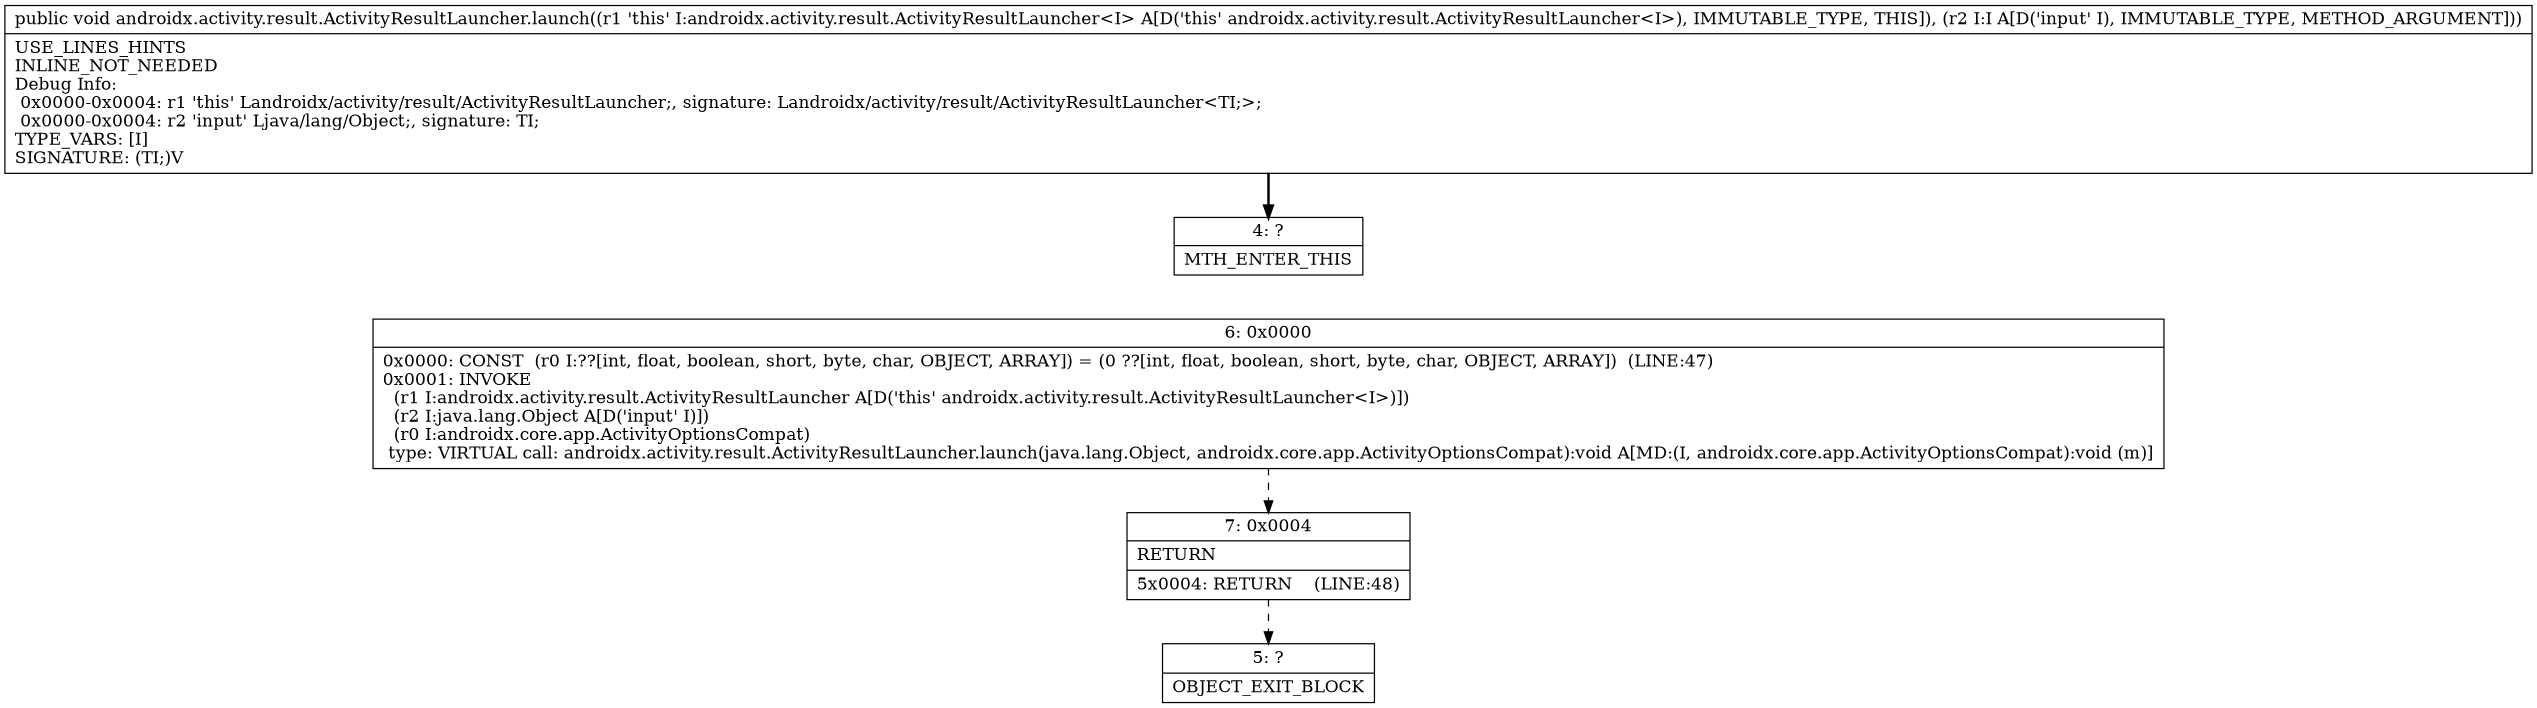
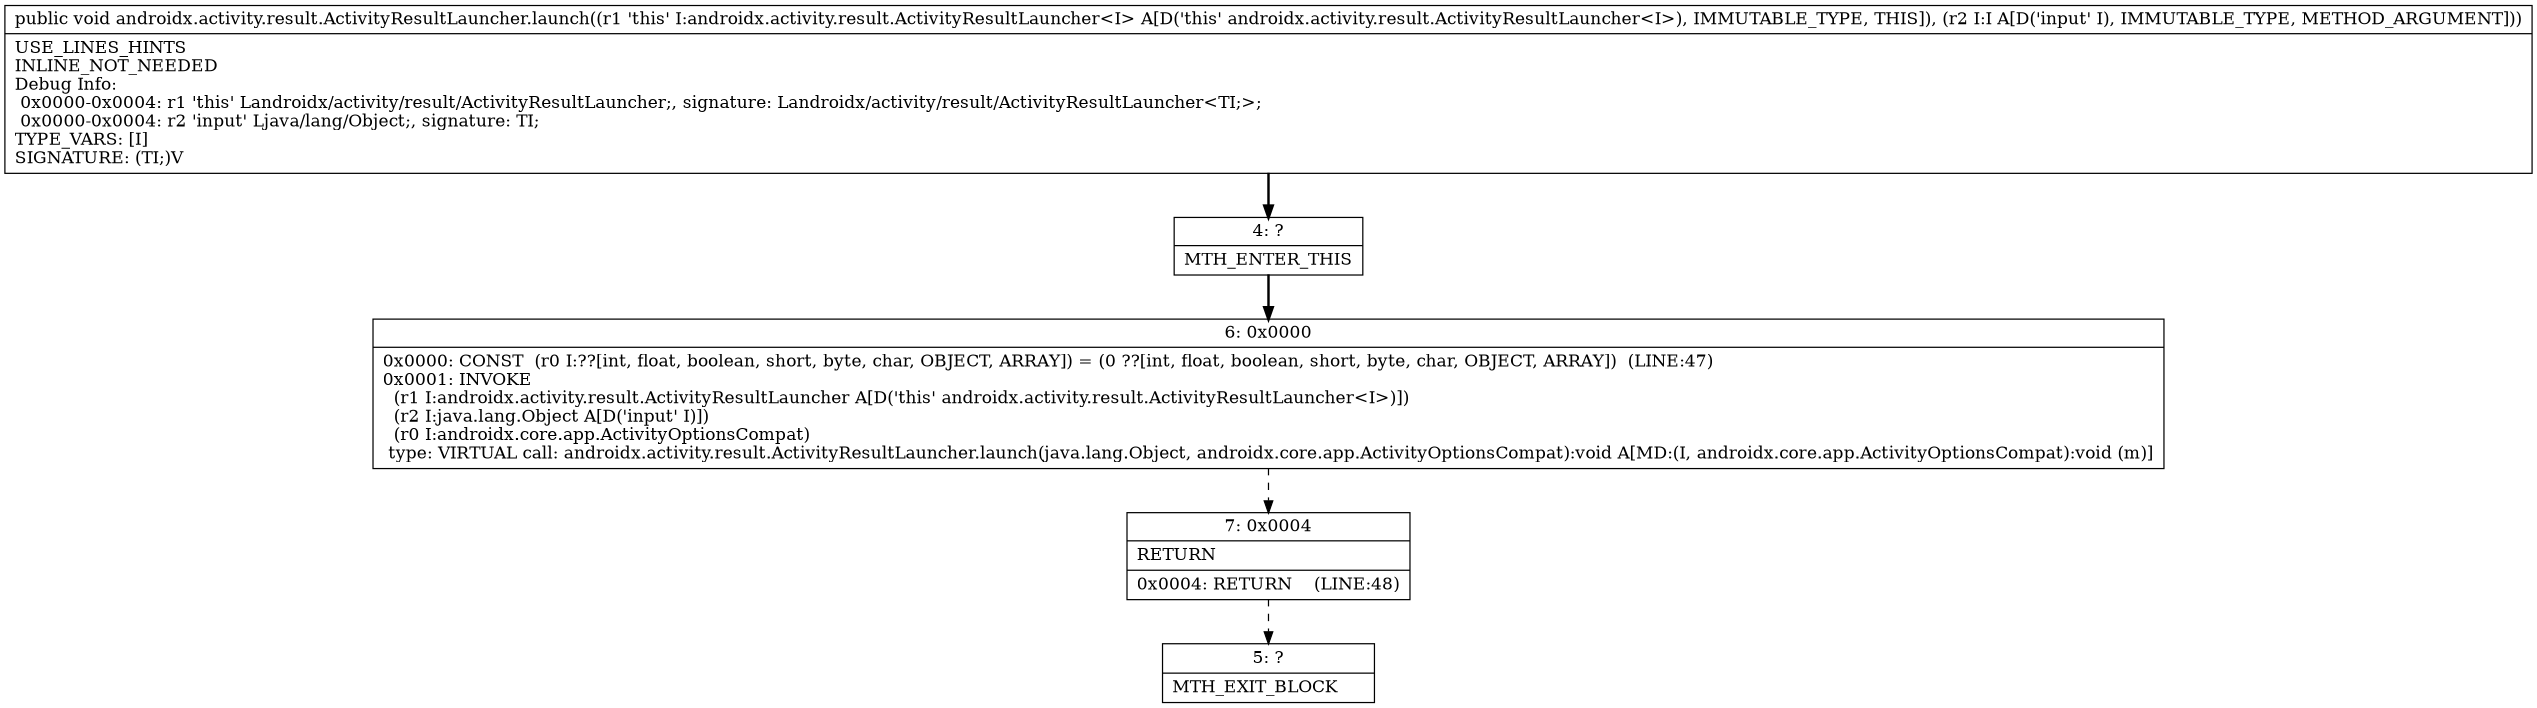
edge "4: ?" -> "6: 0x0000": added
node "7: 0x0004": text "5x0004: RETURN    (LINE:48)" -> "0x0004: RETURN    (LINE:48)"
node "5: ?": text "OBJECT_EXIT_BLOCK" -> "MTH_EXIT_BLOCK"
